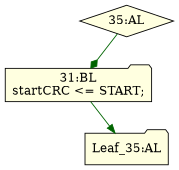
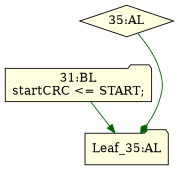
edge "35:AL" -> "31:BL startCRC <= START;": now "35:AL" -> "Leaf_35:AL"
